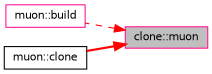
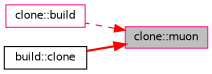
node "muon::build": label "muon::build" -> "clone::build"
node "muon::clone": label "muon::clone" -> "build::clone"
